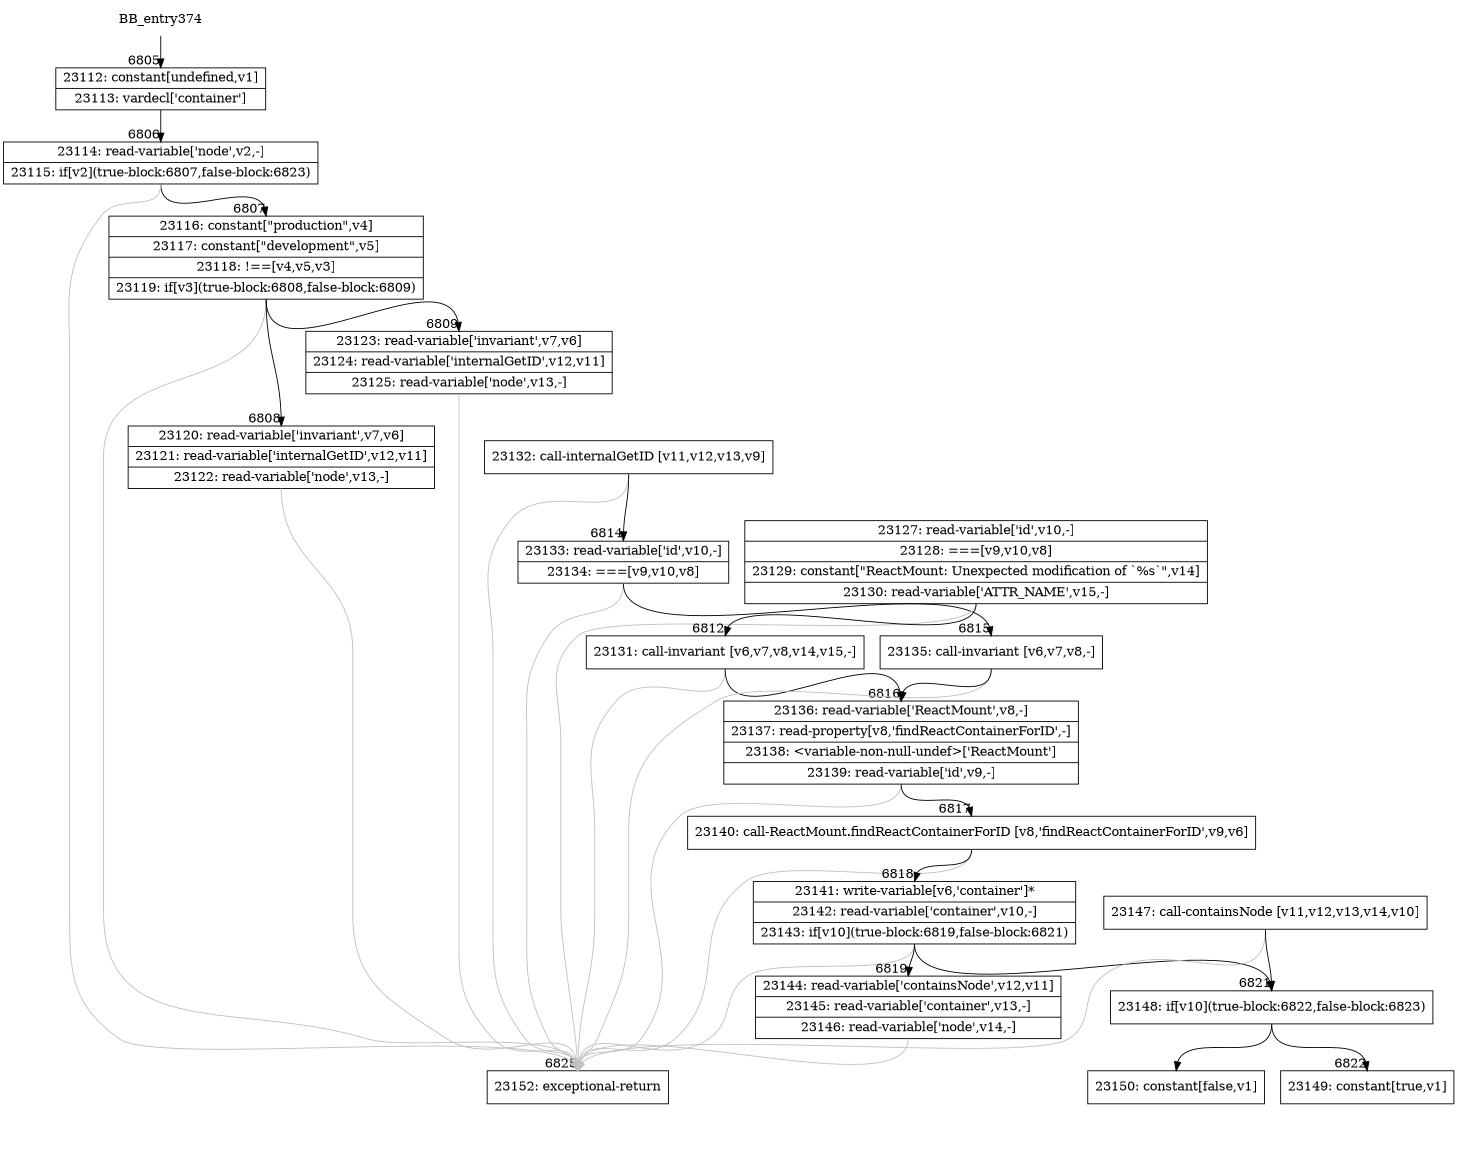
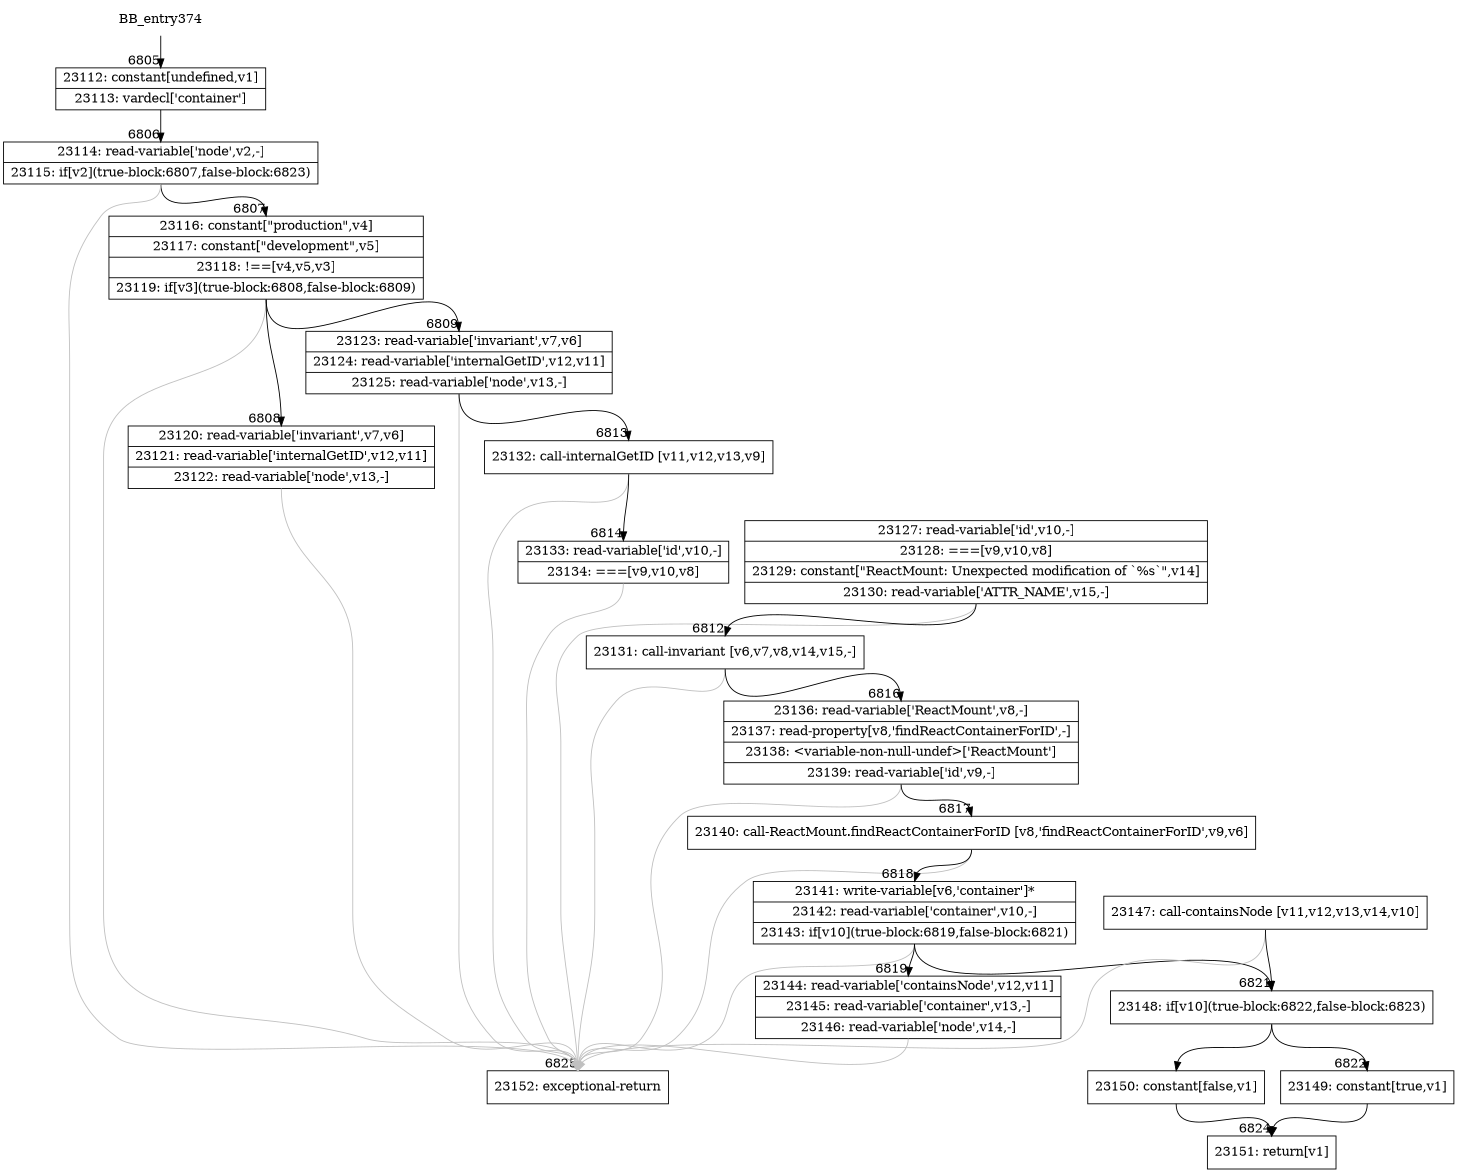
edge "23123: read-variable['invariant',v7,v6]" -> "23132: call-internalGetID [v11,v12,v13,v9]": added
node "23135: call-invariant [v6,v7,v8,-]": removed
node "23151: return[v1]": added
